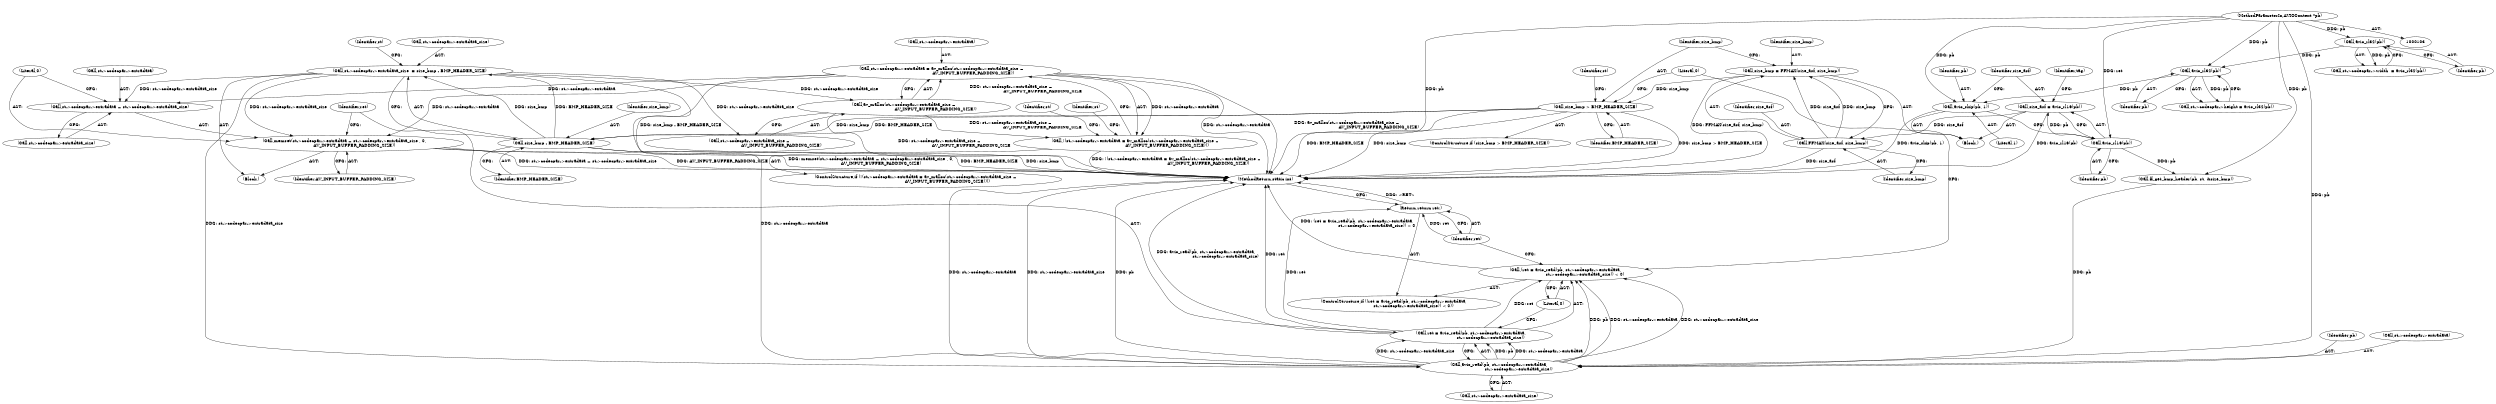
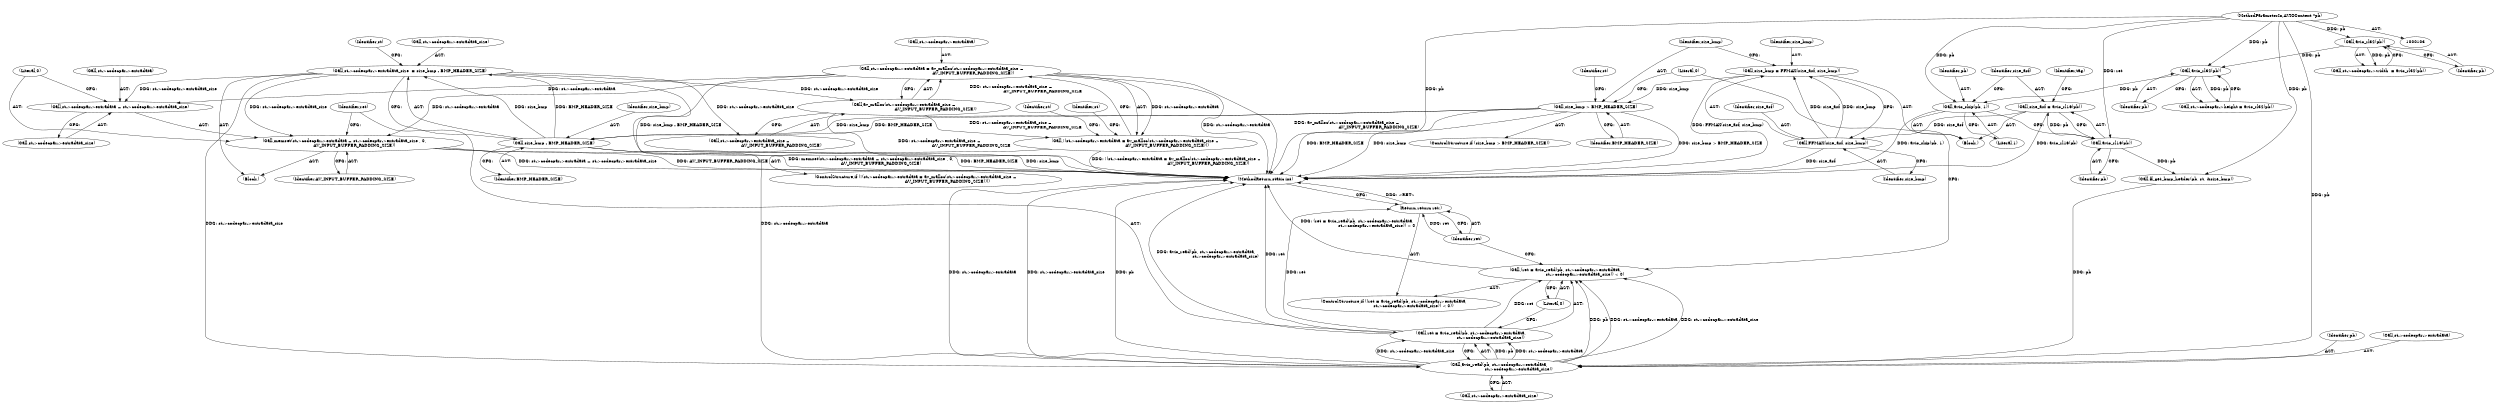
edge "(Call,avio_skip(pb, 1))" -> "(Literal,1)": added, label "CFG:"
